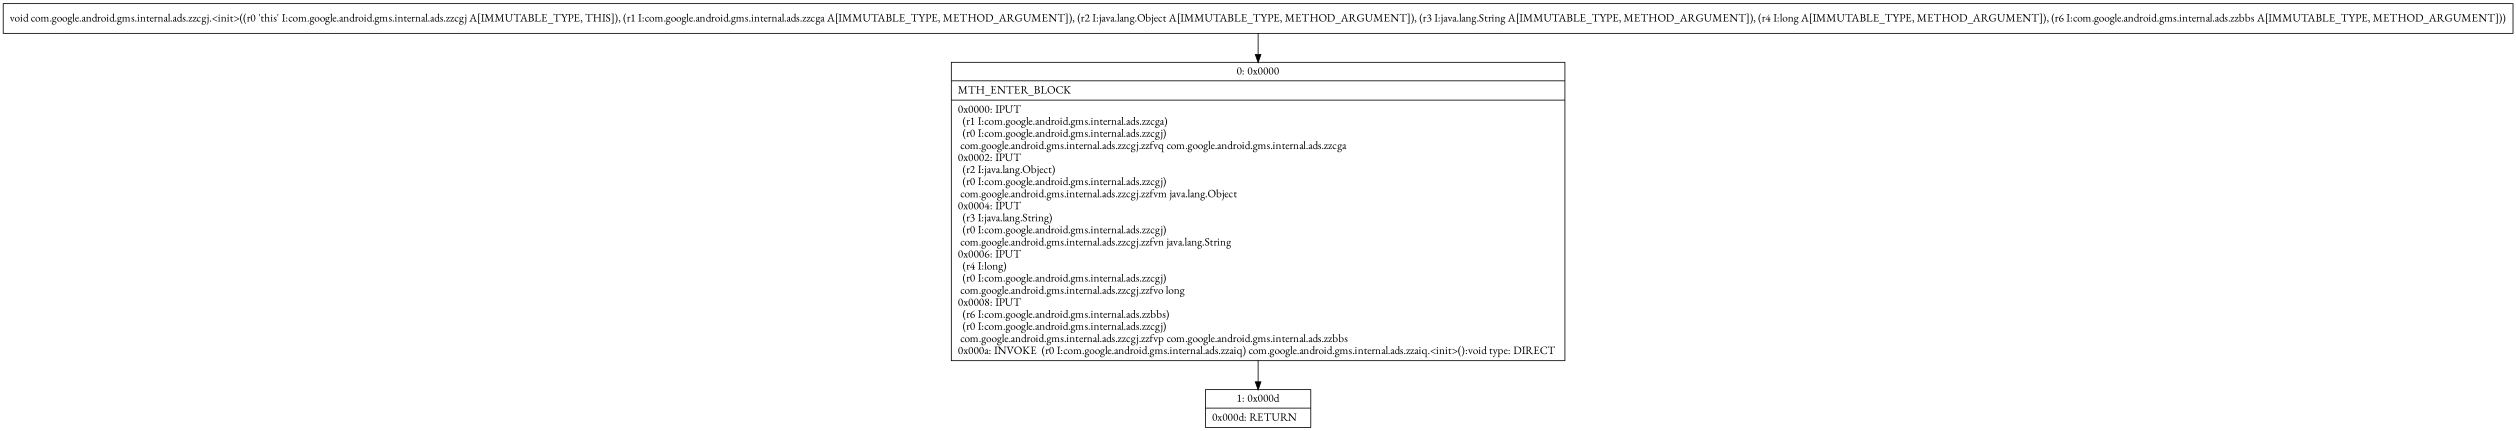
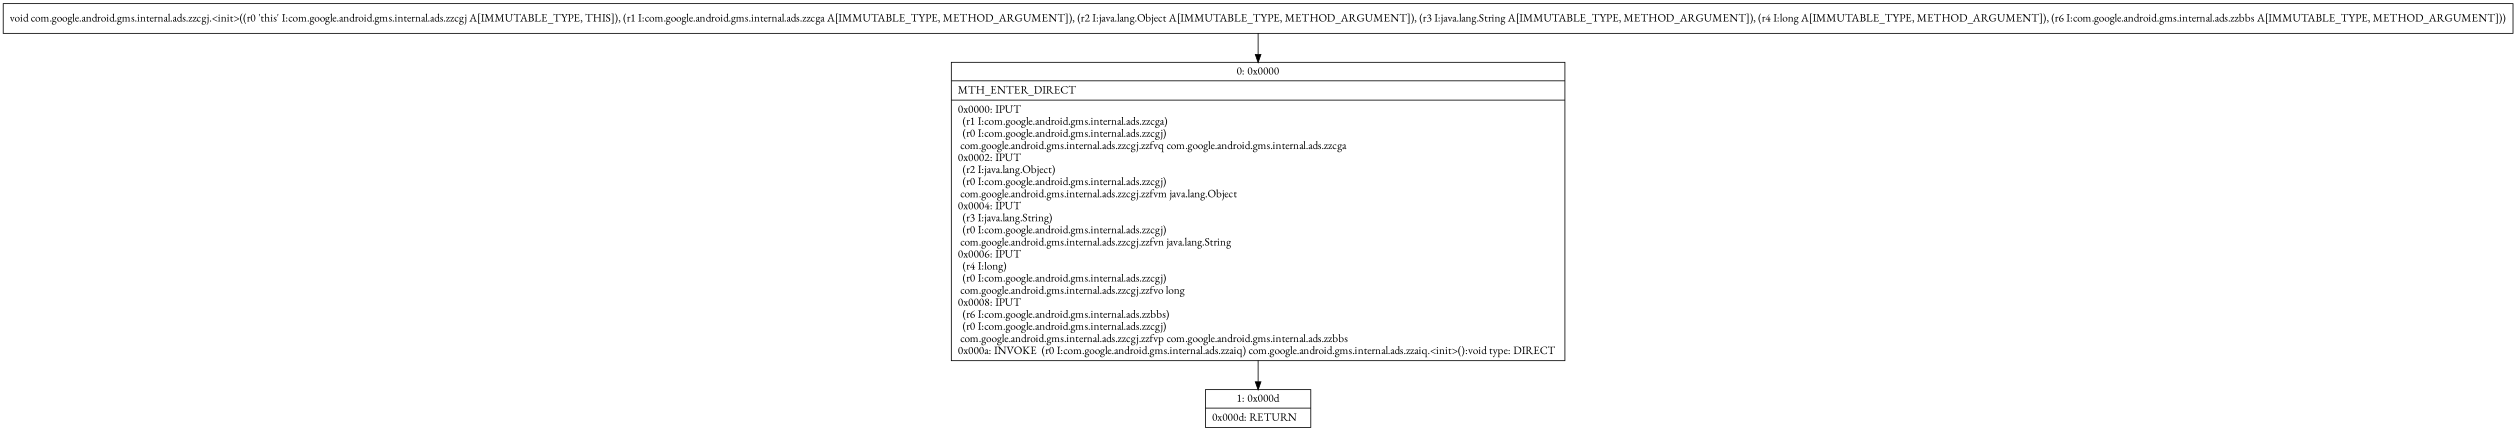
node "0: 0x0000": text "MTH_ENTER_BLOCK" -> "MTH_ENTER_DIRECT"
